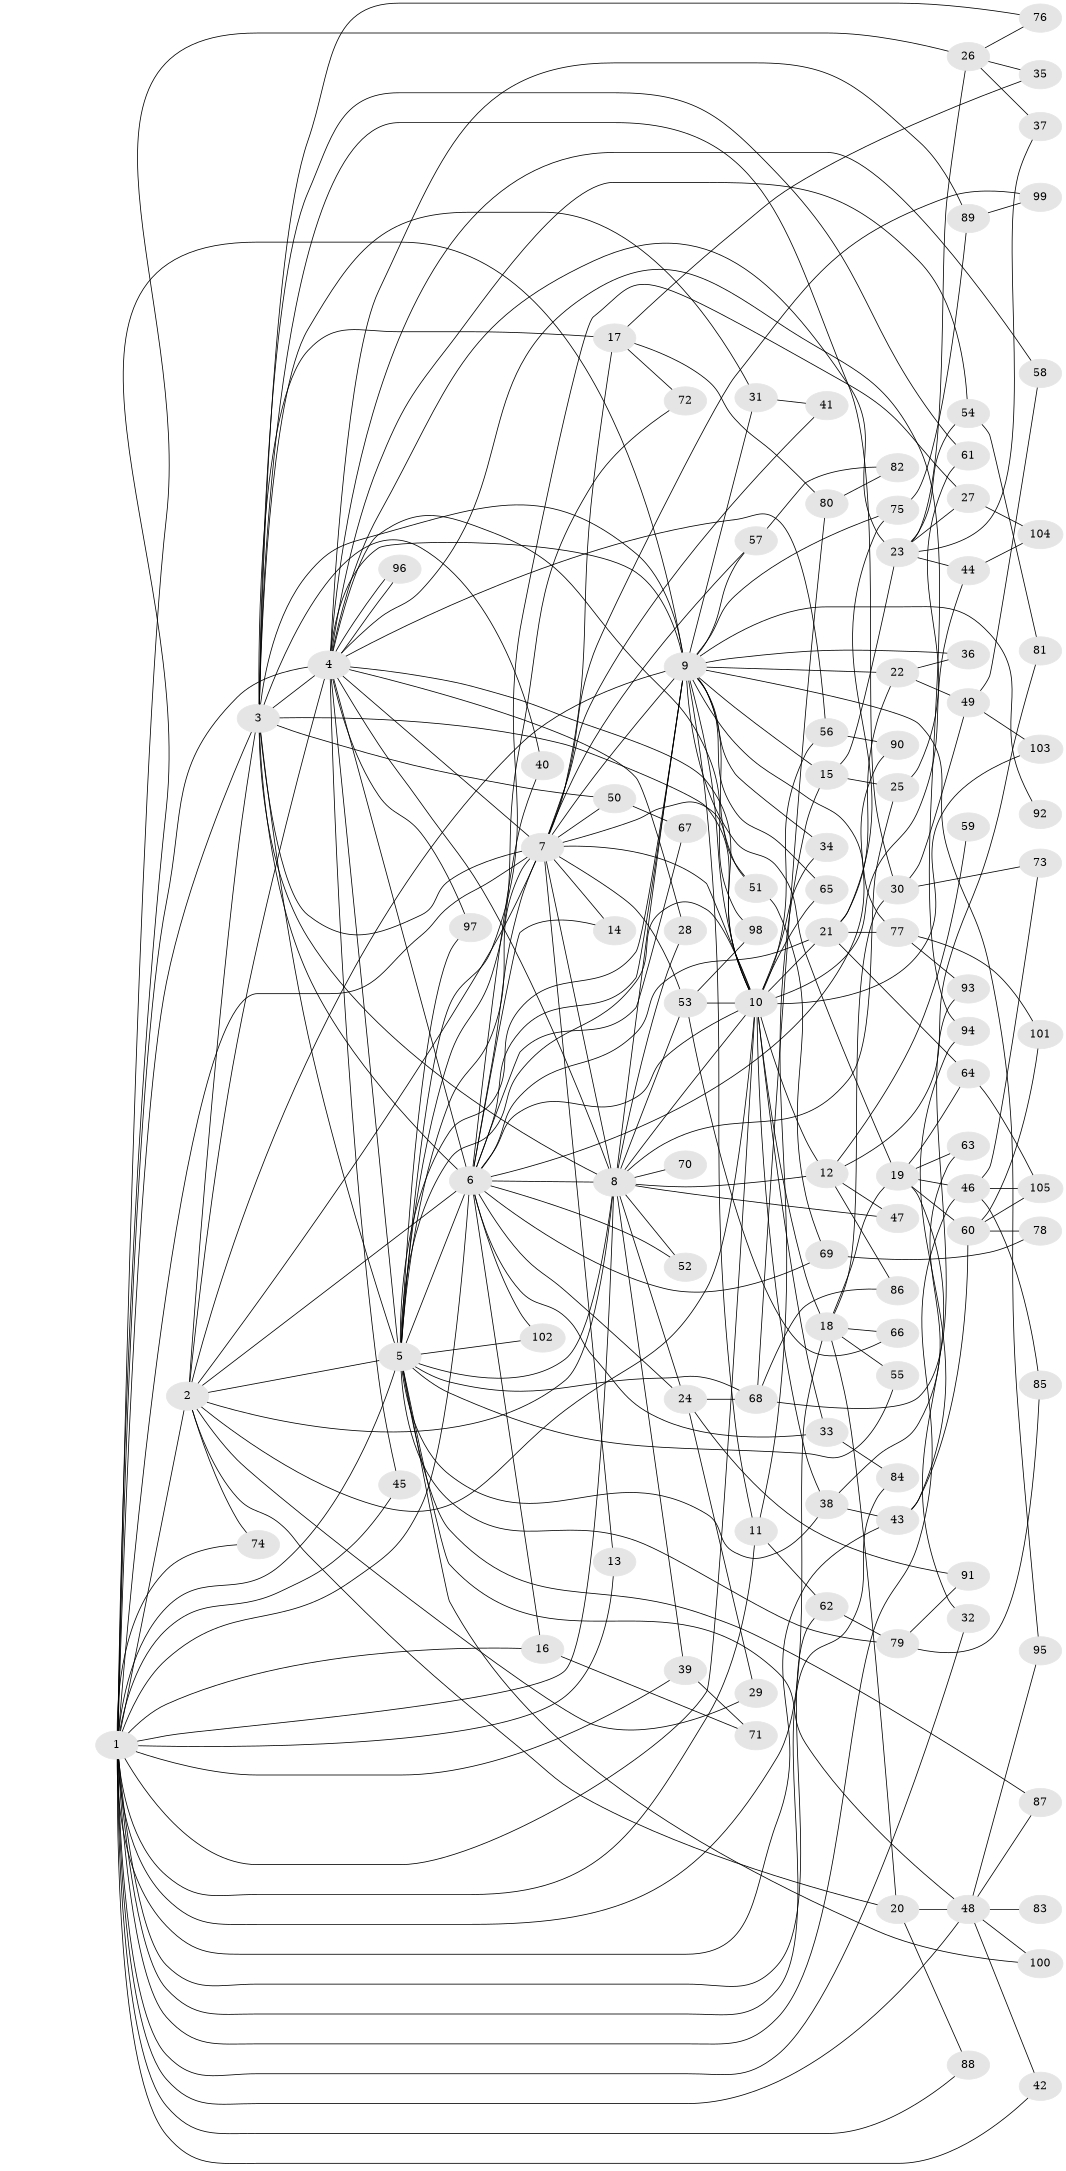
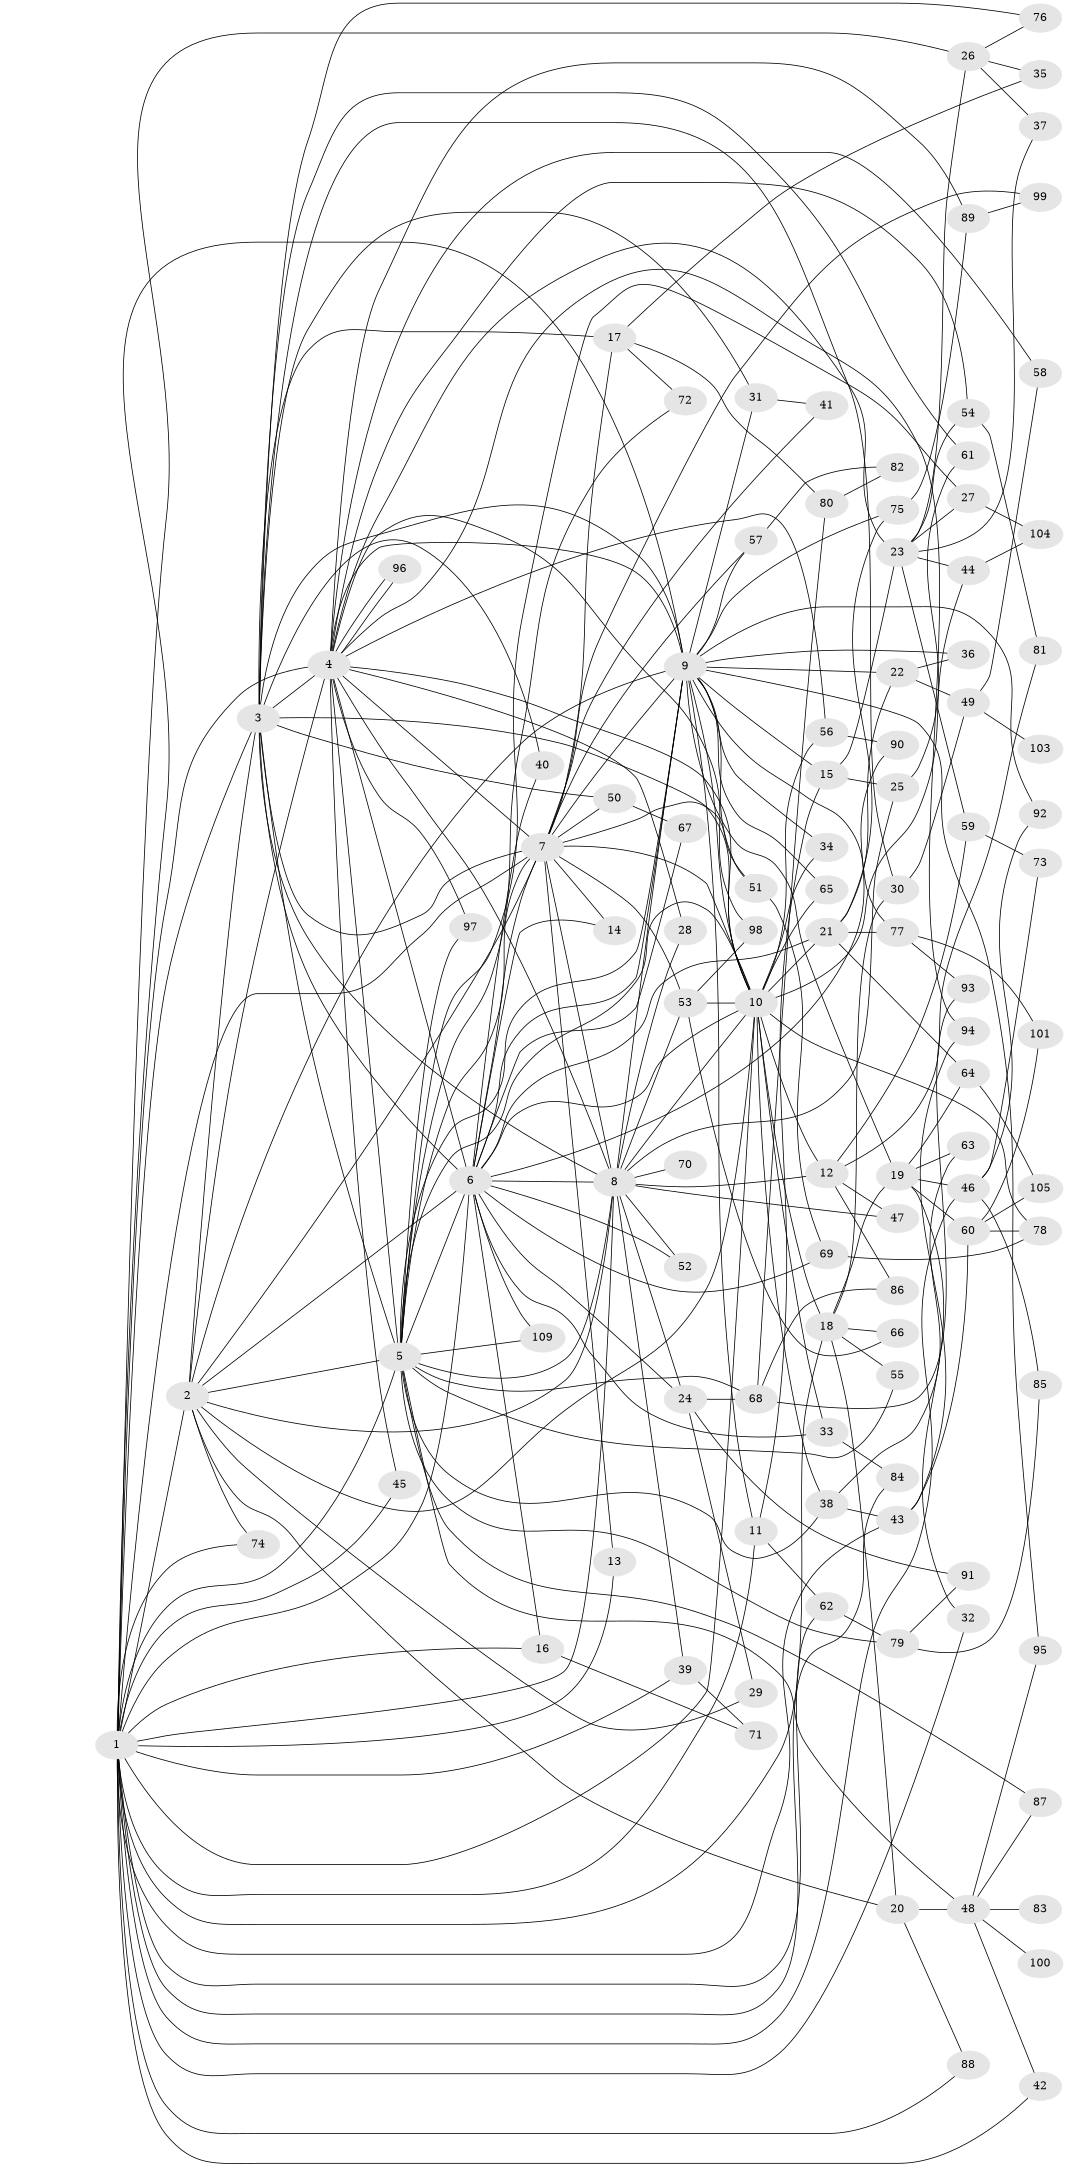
edge "23" -- "59": added
edge "73" -- "30": now "73" -- "59"
edge "103" -- "10": now "78" -- "10"
edge "46" -- "105": now "46" -- "92"
node "102": label "102" -> "109"
edge "5" -- "100": removed
edge "1" -- "48": removed
